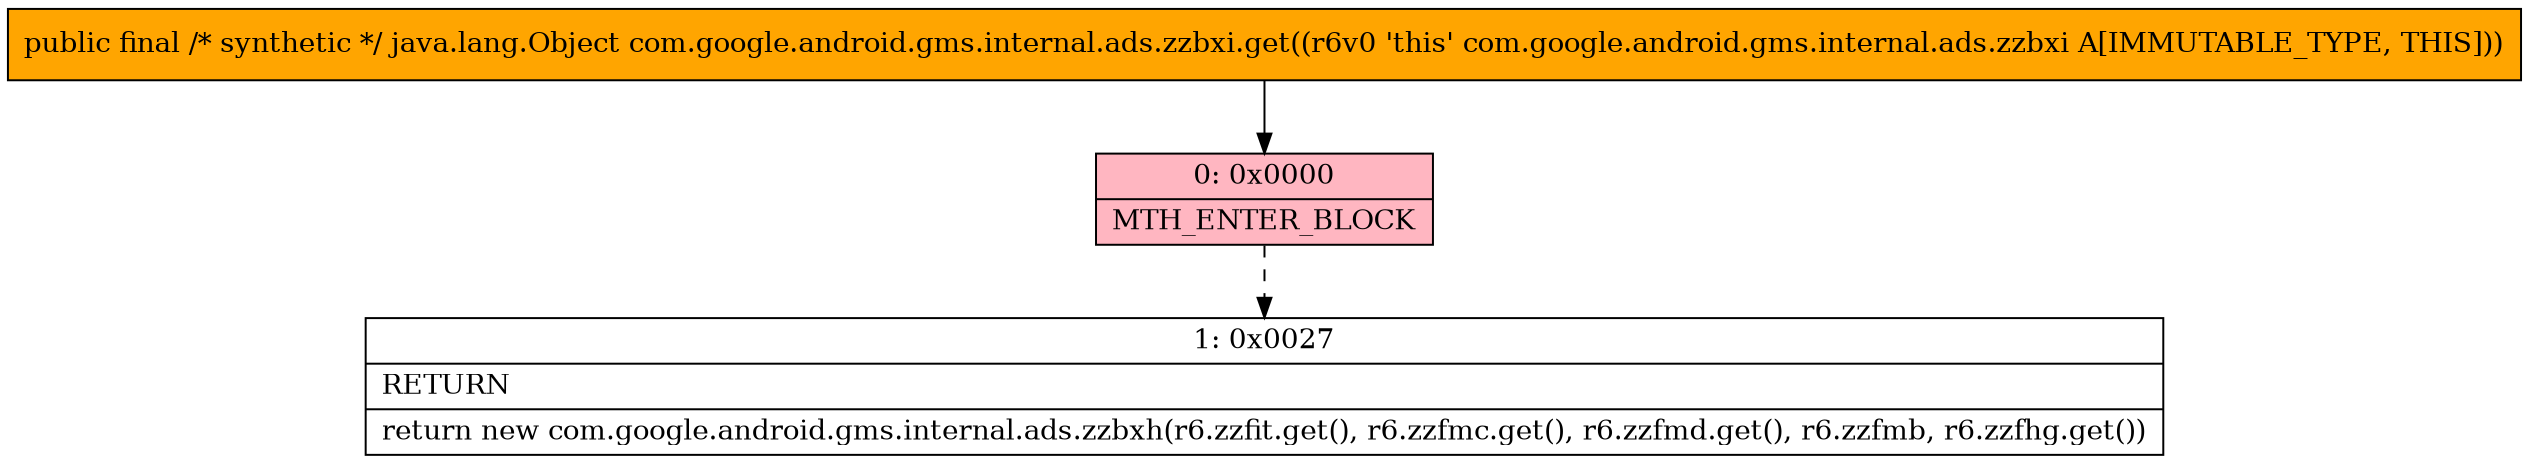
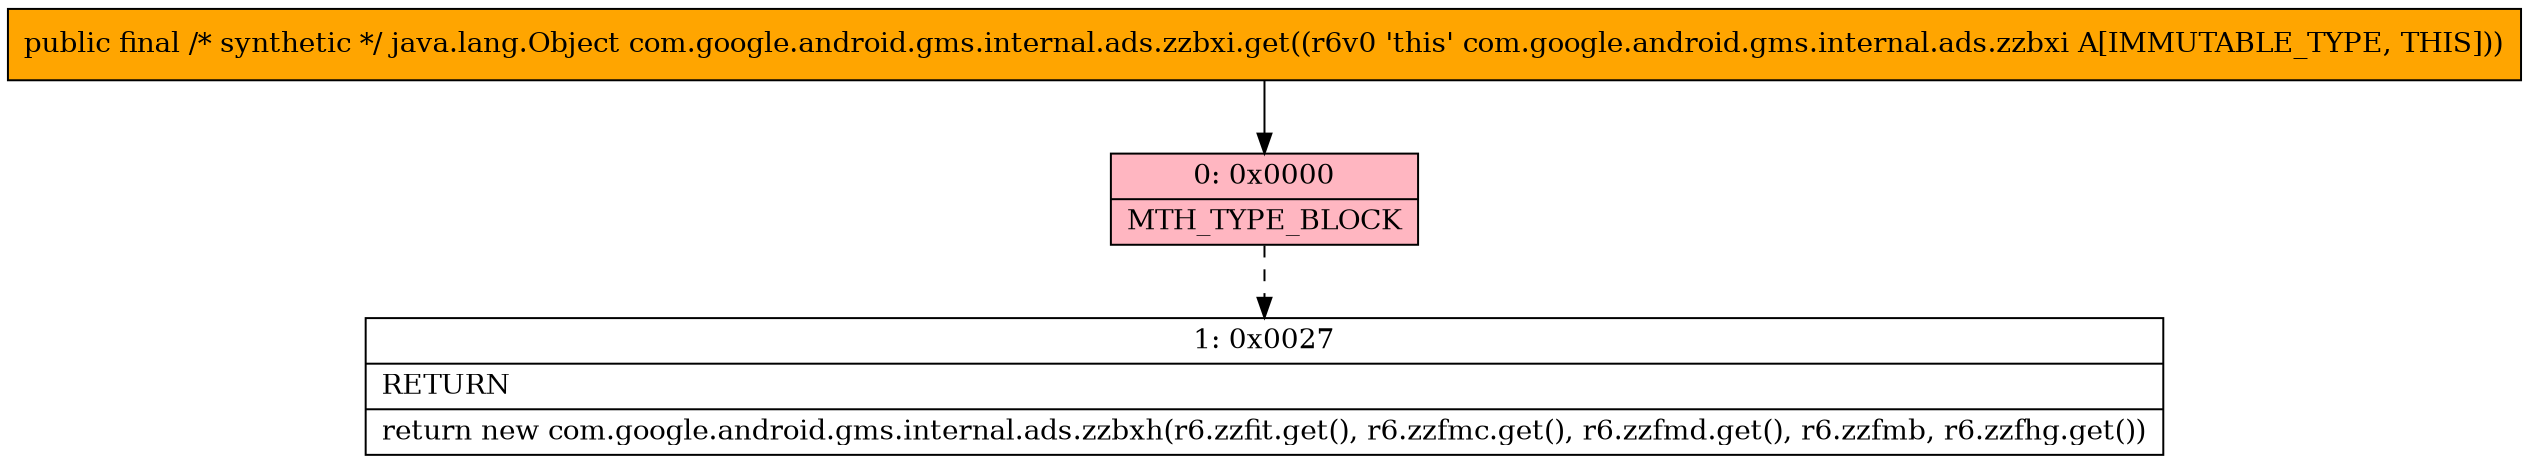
node "0: 0x0000": text "MTH_ENTER_BLOCK" -> "MTH_TYPE_BLOCK"
